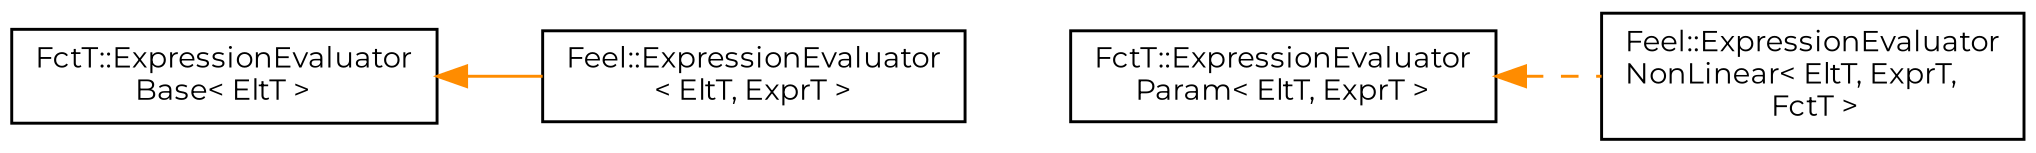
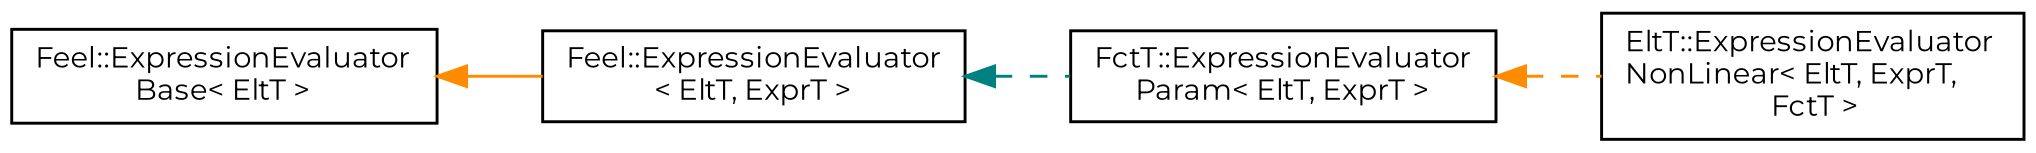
node "FctT::ExpressionEvaluator Base< EltT >": label "FctT::ExpressionEvaluator Base< EltT >" -> "Feel::ExpressionEvaluator Base< EltT >"
edge "FctT::ExpressionEvaluator Param< EltT, ExprT >" -> "Feel::ExpressionEvaluator < EltT, ExprT >": added
node "Feel::ExpressionEvaluator NonLinear< EltT, ExprT, FctT >": label "Feel::ExpressionEvaluator NonLinear< EltT, ExprT, FctT >" -> "EltT::ExpressionEvaluator NonLinear< EltT, ExprT, FctT >"
